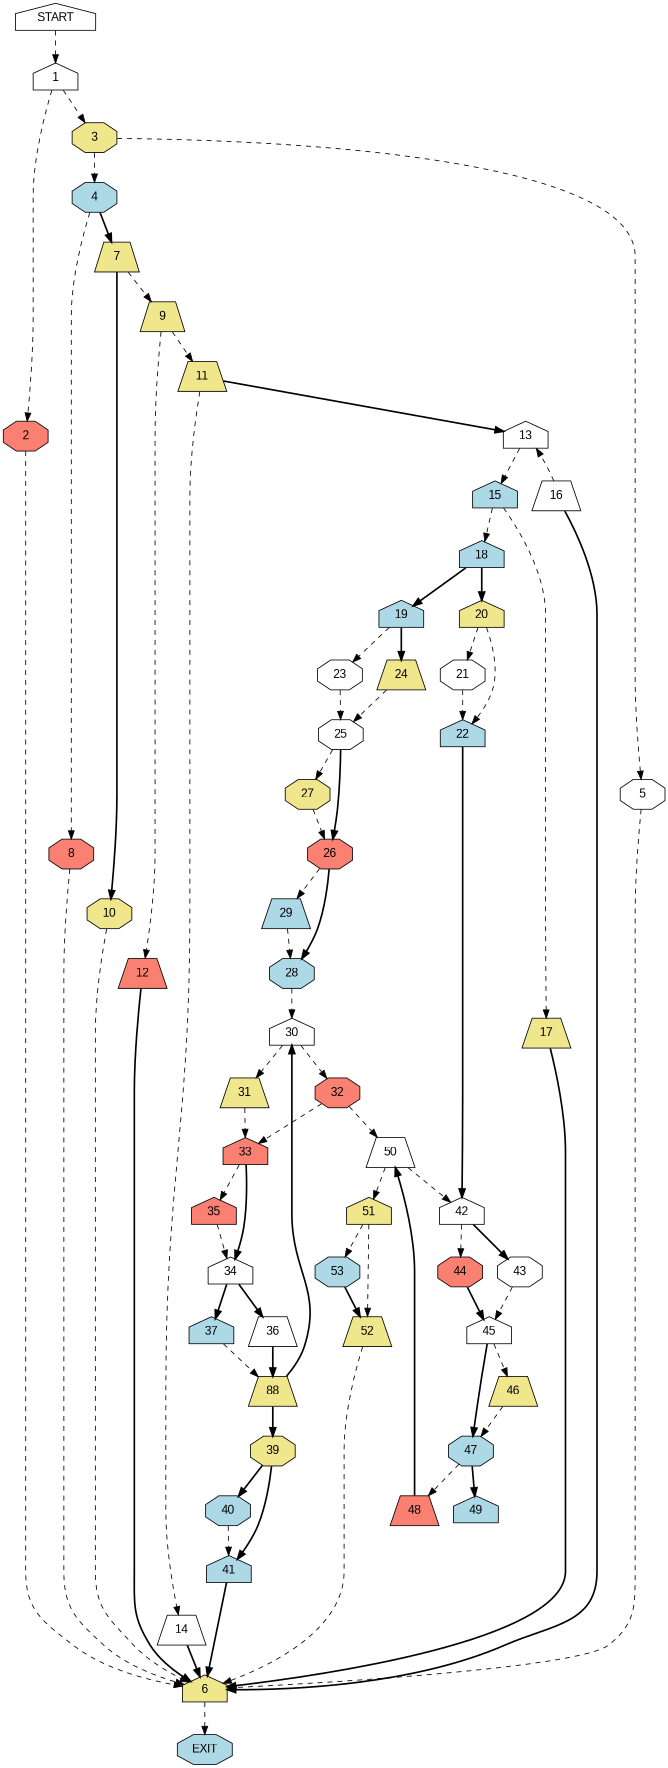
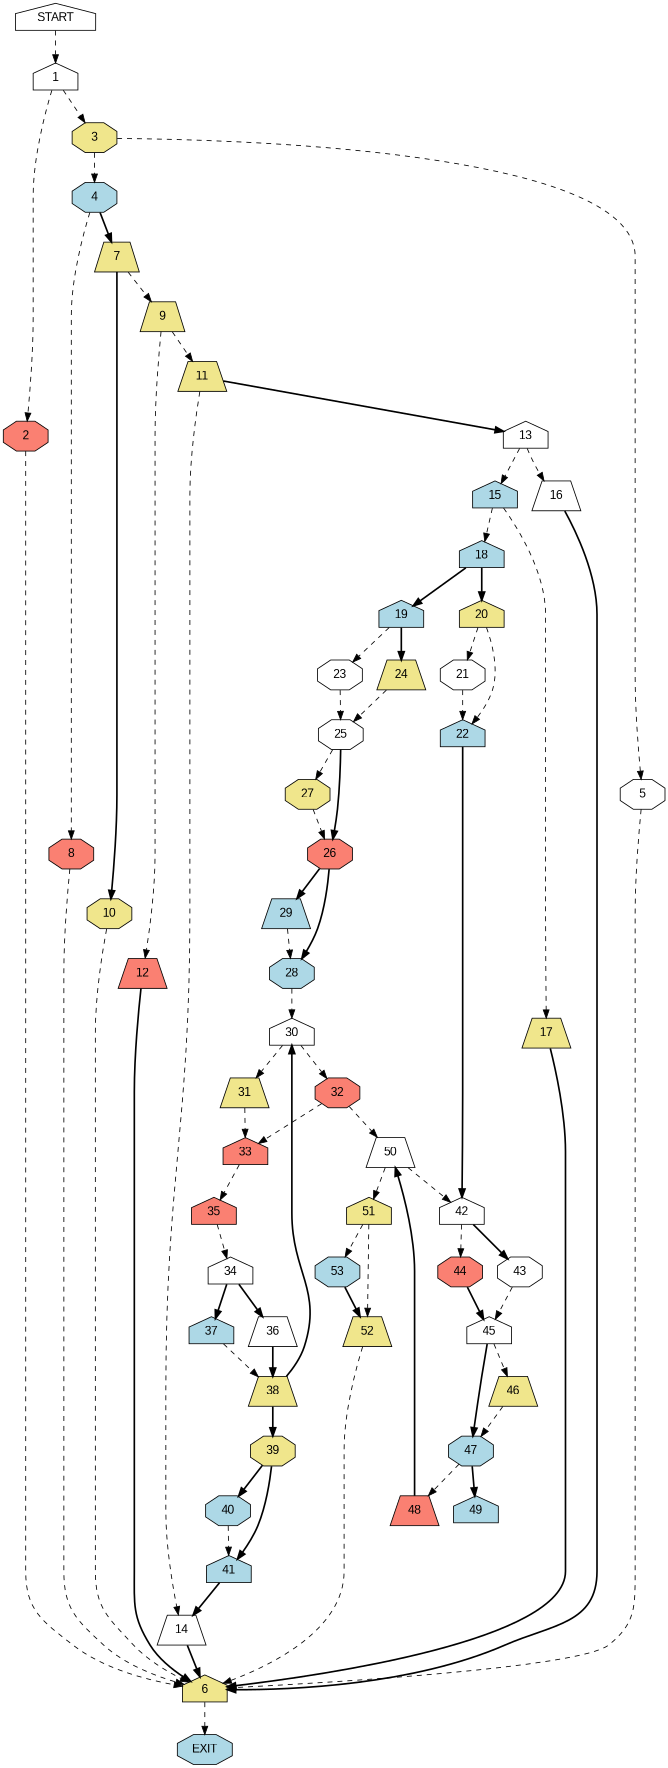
edge "16" -> "13": reversed
edge "26" -> "29": style dashed -> bold
edge "33" -> "34": removed
node "88": label "88" -> "38"
edge "41" -> "6": now "41" -> "14"
